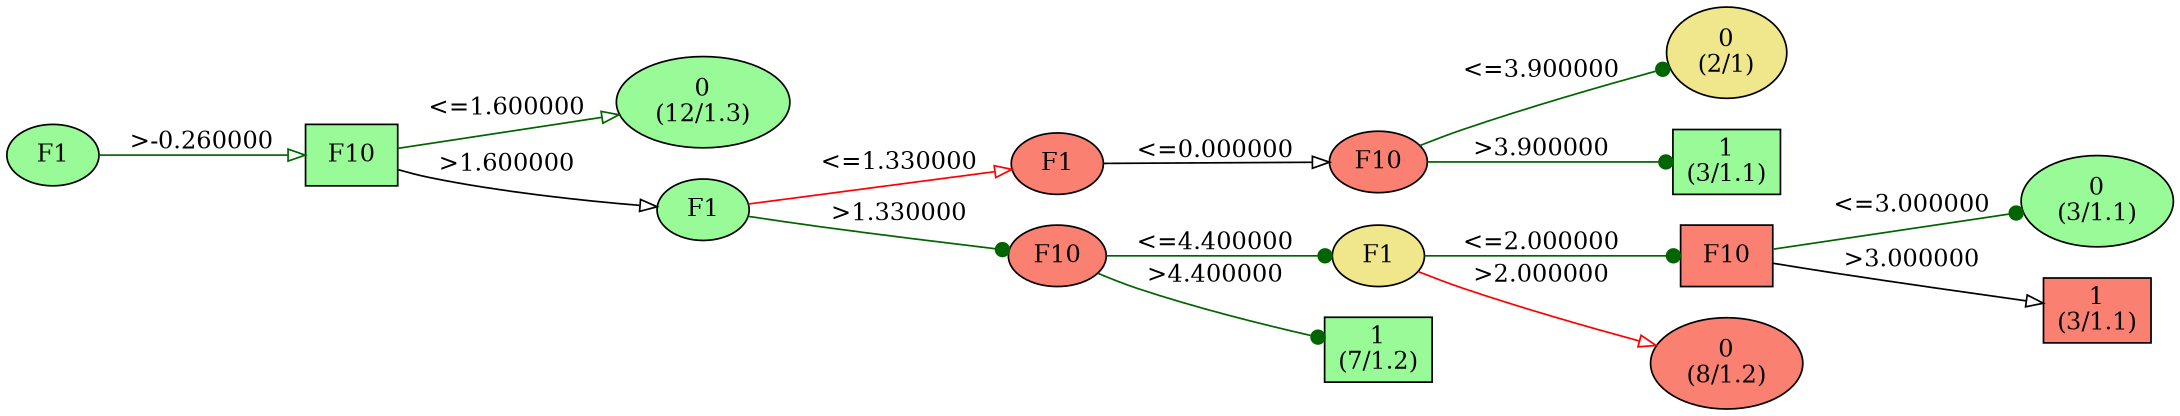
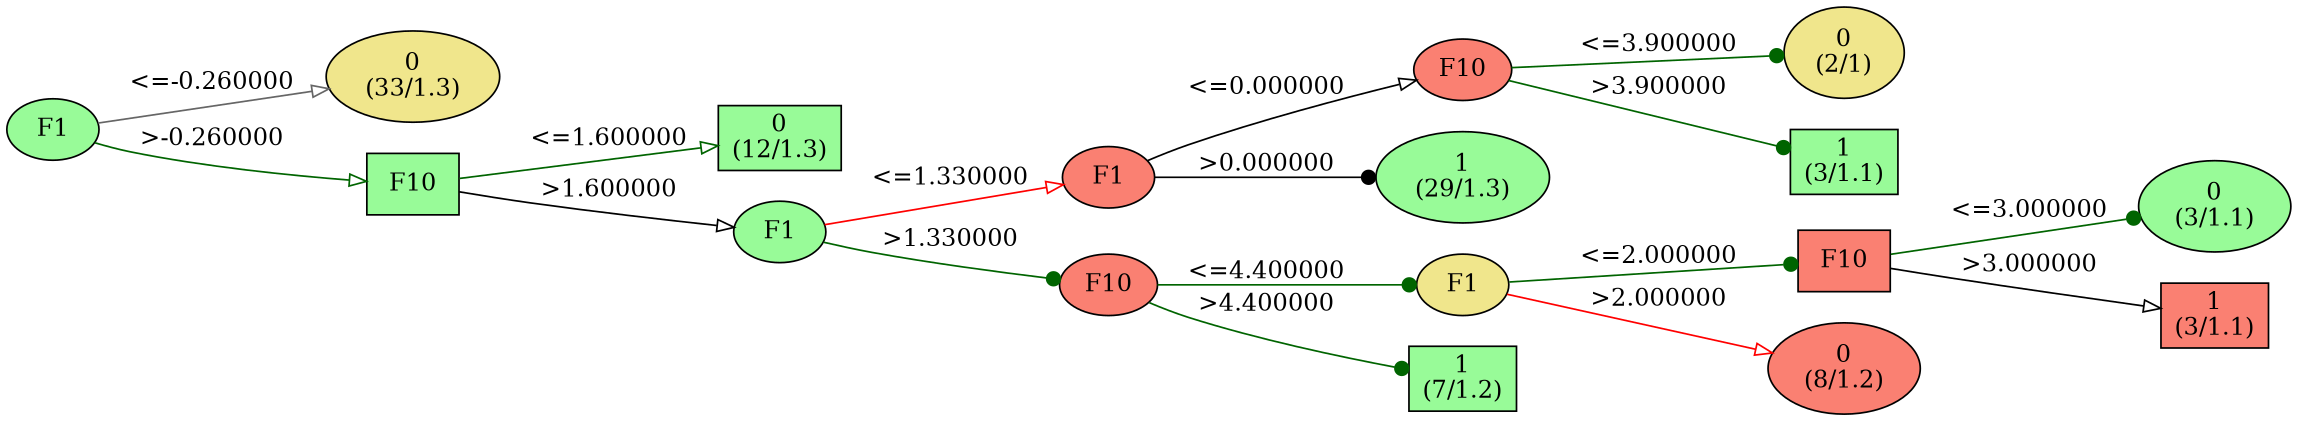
node "0 (33/1.3)": added
node "0 (12/1.3)": shape ellipse -> box
node "1 (29/1.3)": added
